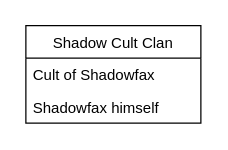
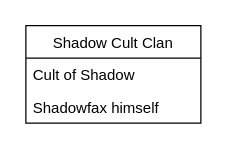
node "Cult of Shadowfax": label "Cult of Shadowfax" -> "Cult of Shadow"
